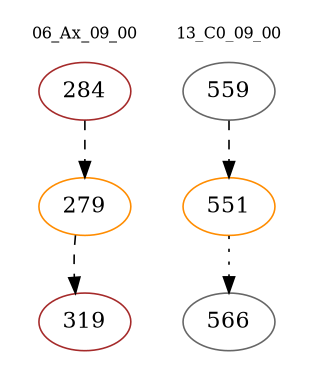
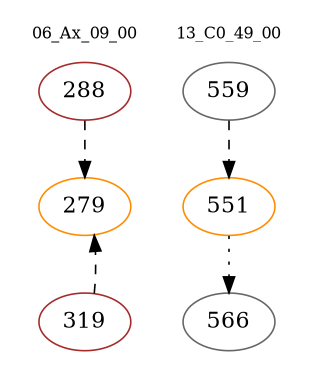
cluster "13_C0_09_00": label "13_C0_09_00" -> "13_C0_49_00"
node "284": label "284" -> "288"
edge "279" -> "319": reversed
